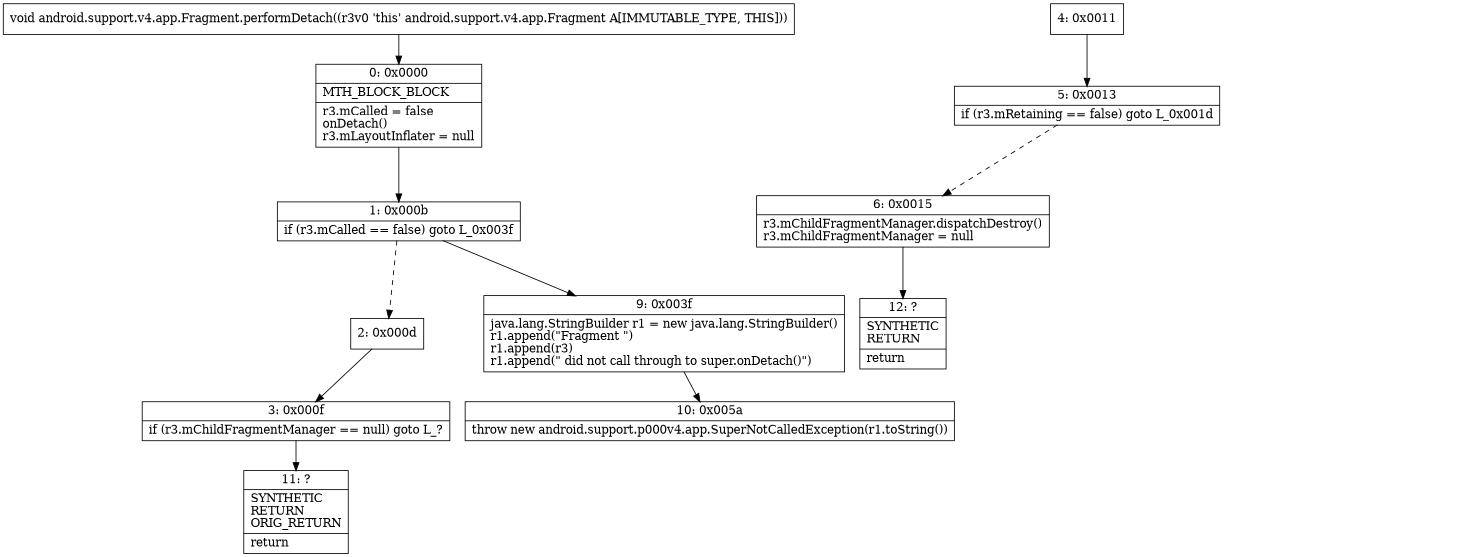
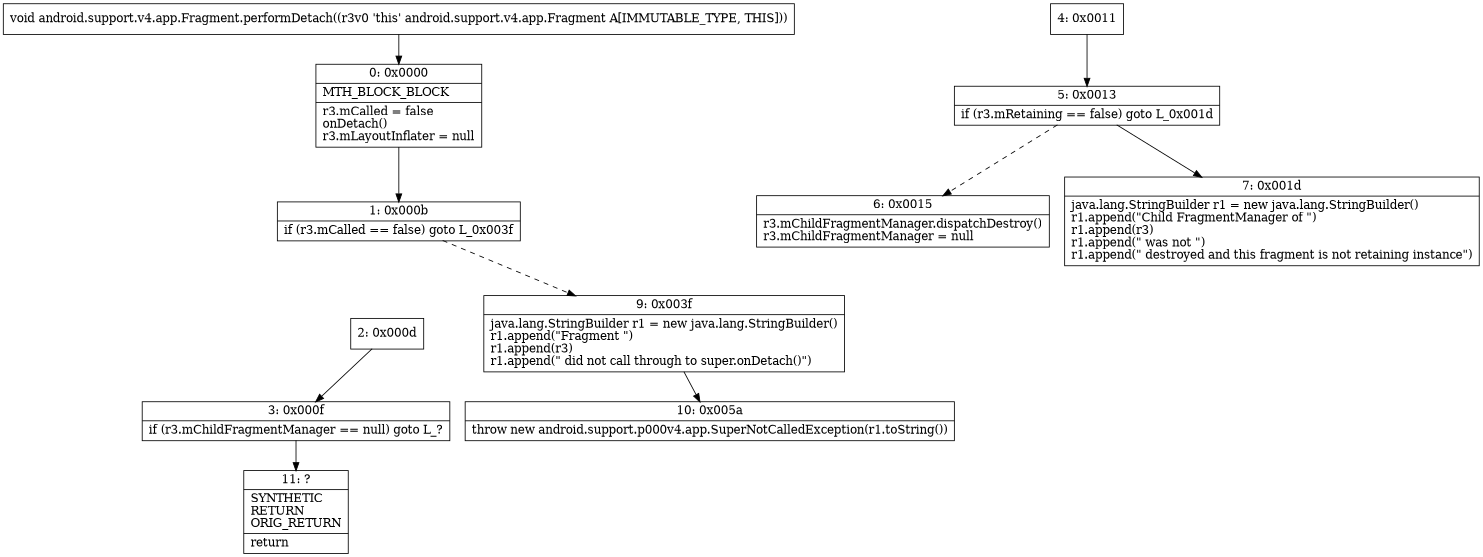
node "7: 0x001d": added
edge "1: 0x000b" -> "9: 0x003f": style solid -> dashed
edge "1: 0x000b" -> "2: 0x000d": removed
node "12: ?": removed
